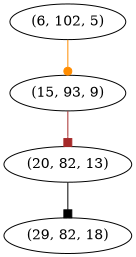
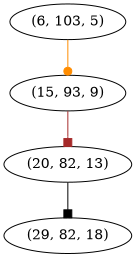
node "(6, 102, 5)": label "(6, 102, 5)" -> "(6, 103, 5)"
